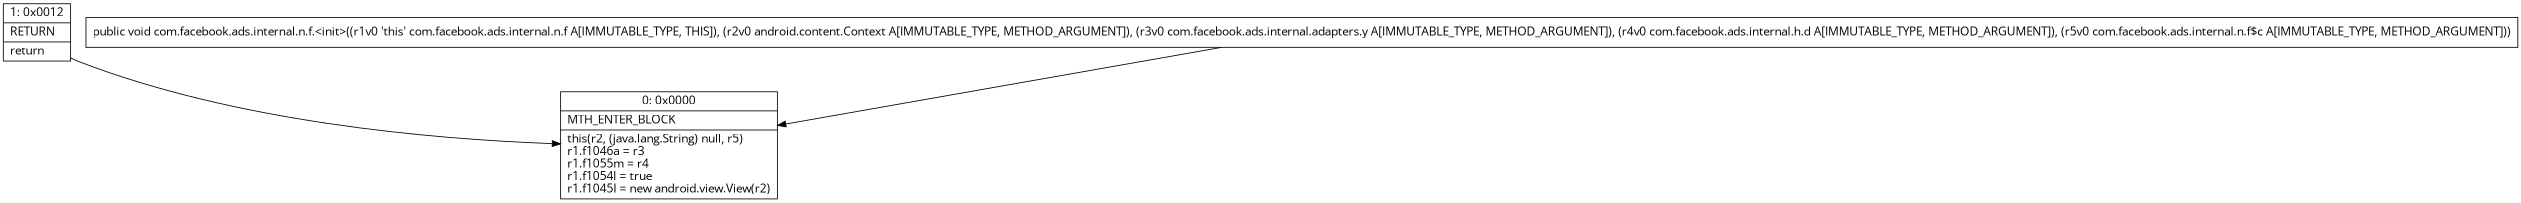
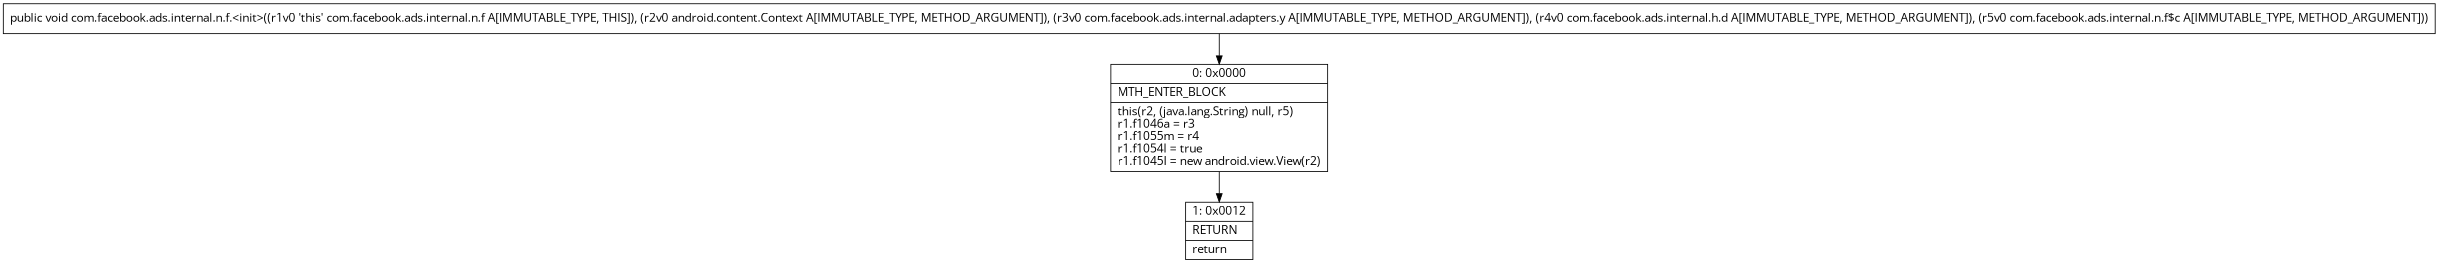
edge "1: 0x0012" -> "0: 0x0000": reversed
